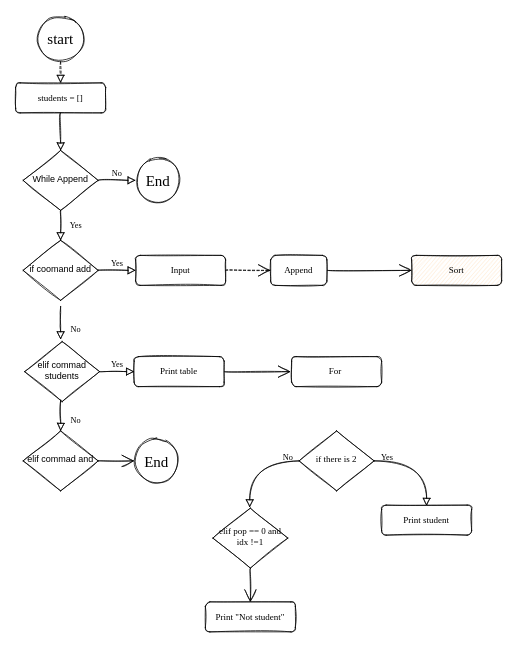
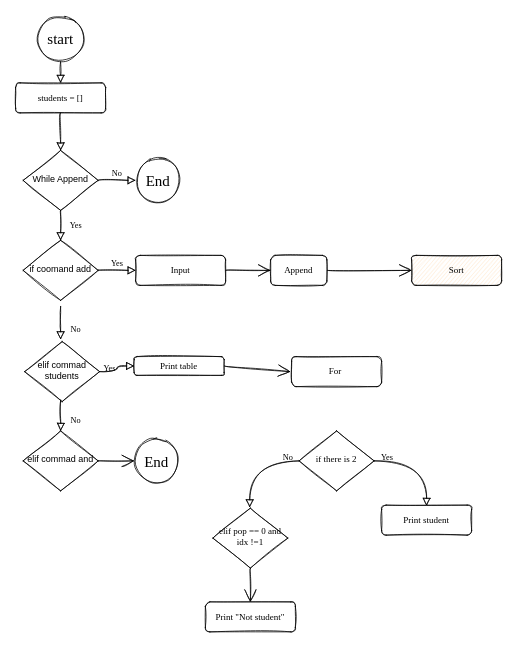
edge "start" -> "students = []": style dashed -> solid
edge "Input" -> "Append": style dashed -> solid
node "Print table": size 90x30 -> 90x19
